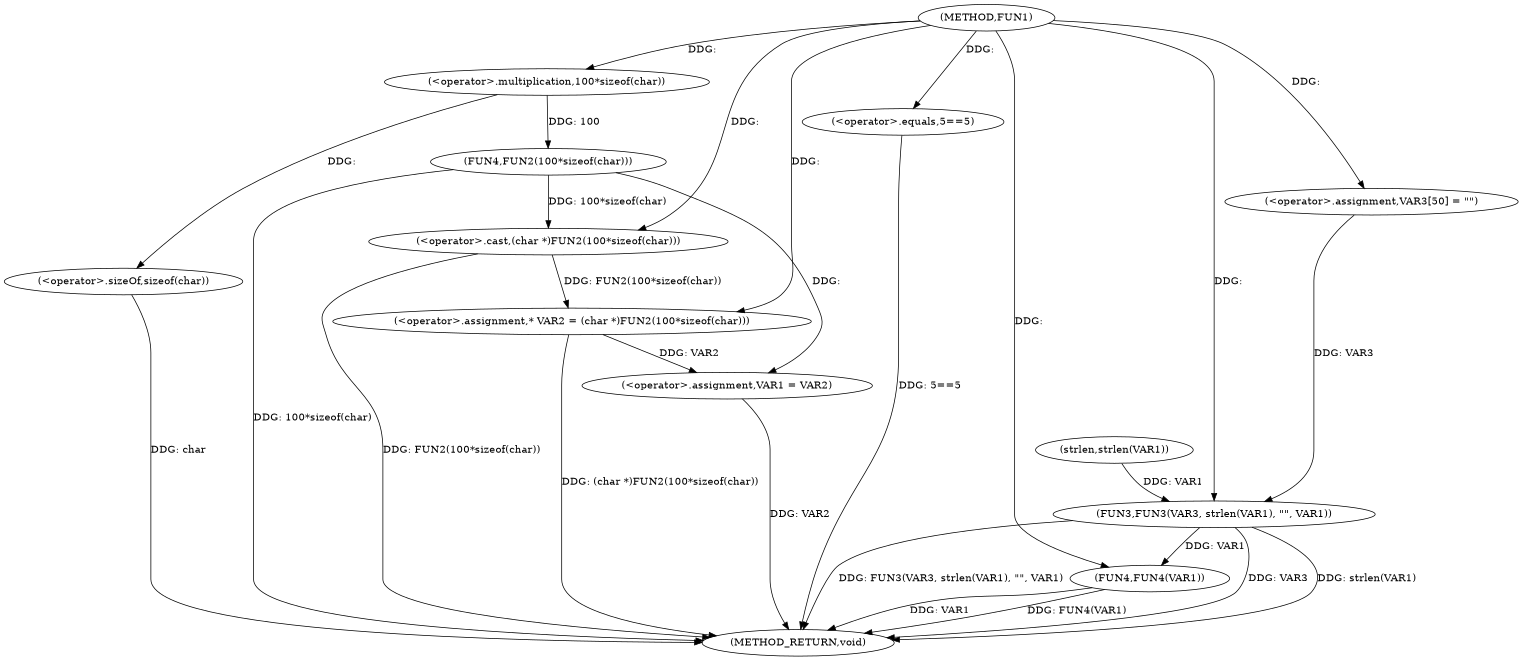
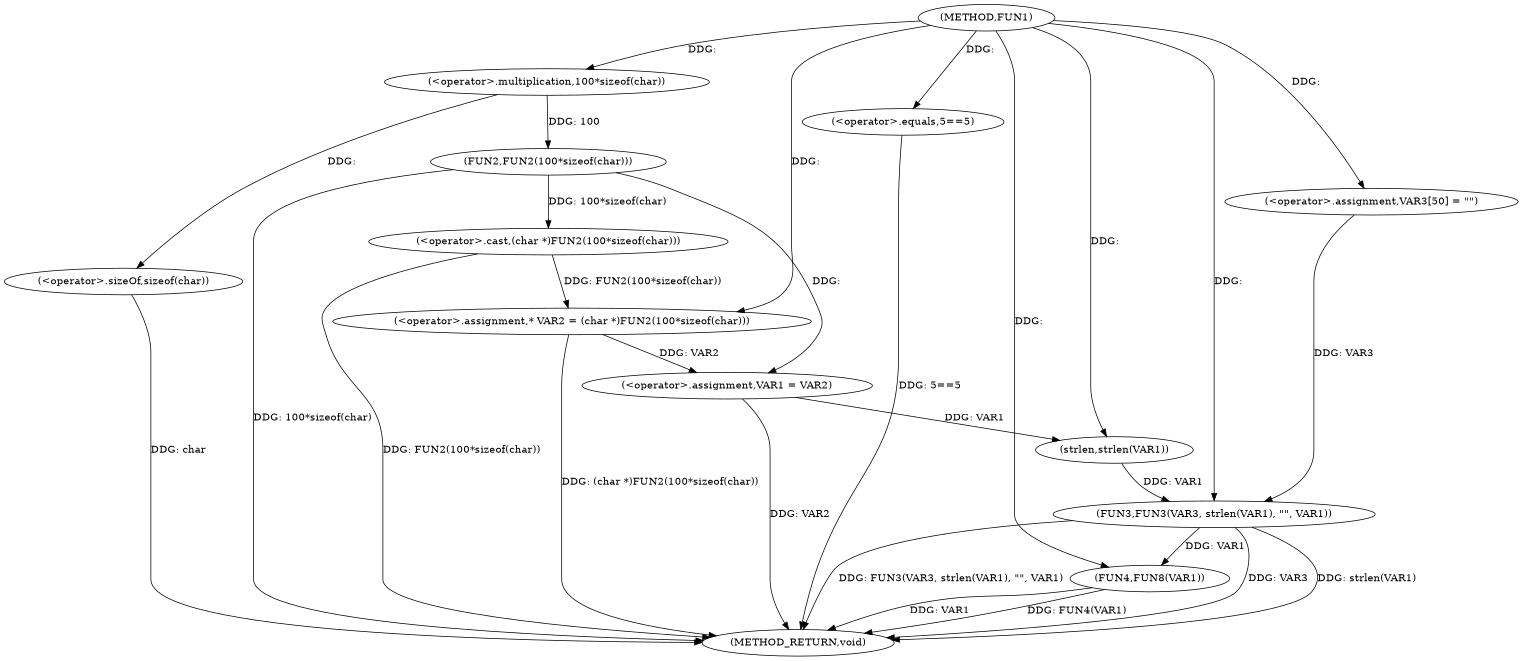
edge "(METHOD,FUN1)" -> "(<operator>.cast,(char *)FUN2(100*sizeof(char)))": now "(METHOD,FUN1)" -> "(strlen,strlen(VAR1))"
node "(FUN4,FUN2(100*sizeof(char)))": label "(FUN4,FUN2(100*sizeof(char)))" -> "(FUN2,FUN2(100*sizeof(char)))"
edge "(<operator>.assignment,VAR1 = VAR2)" -> "(strlen,strlen(VAR1))": added, label "DDG: VAR1"
node "(FUN4,FUN4(VAR1))": label "(FUN4,FUN4(VAR1))" -> "(FUN4,FUN8(VAR1))"
